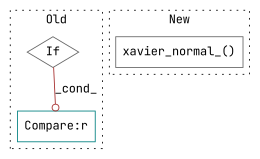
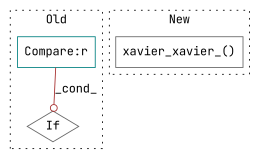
node "xavier_normal_()": label "xavier_normal_()" -> "xavier_xavier_()"
edge "If" -> "Compare:r": reversed
